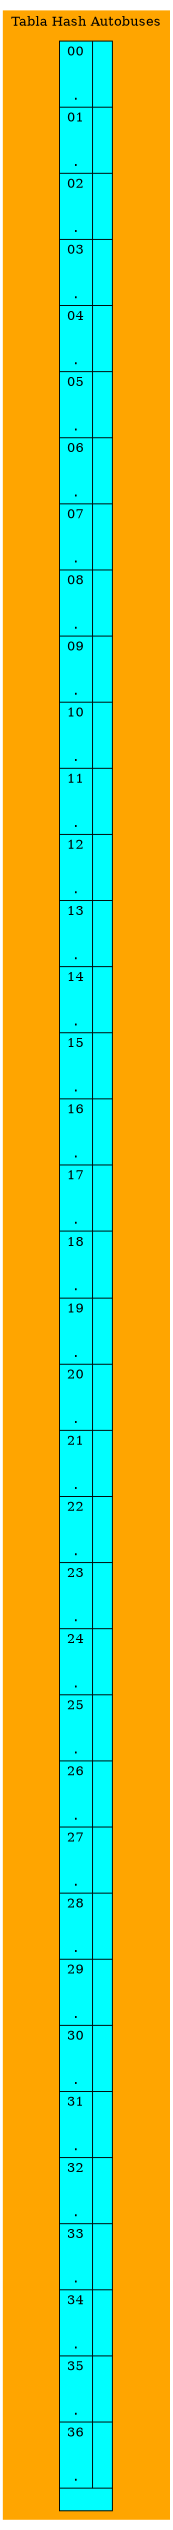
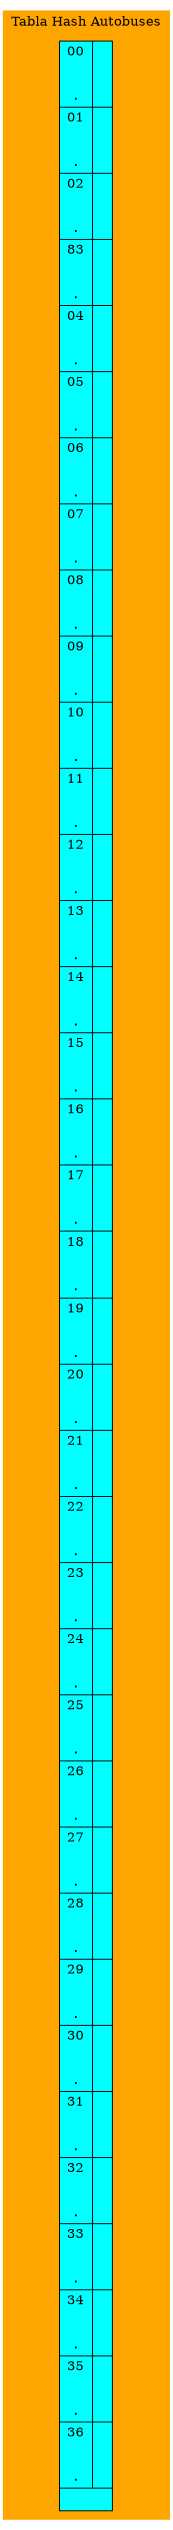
node "00": text "03" -> "83"
